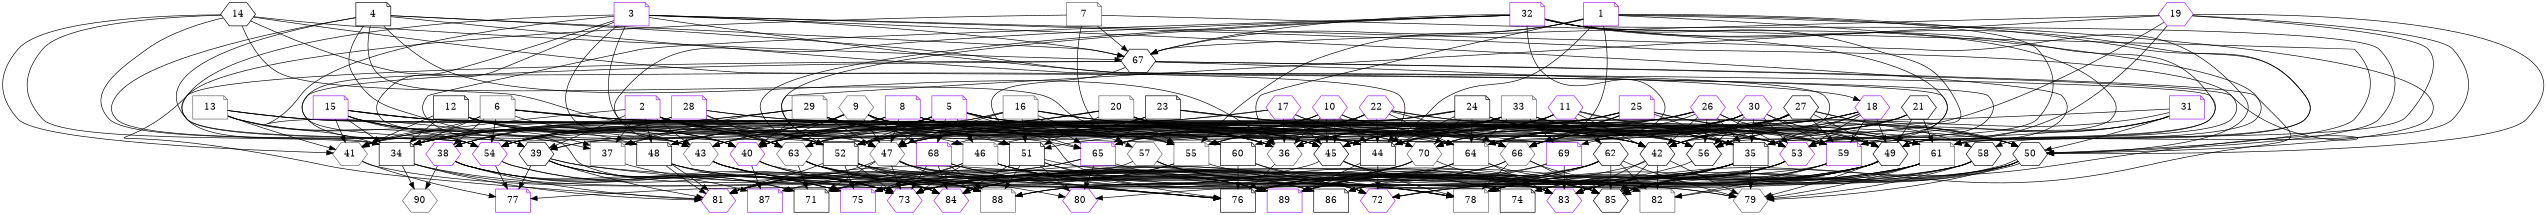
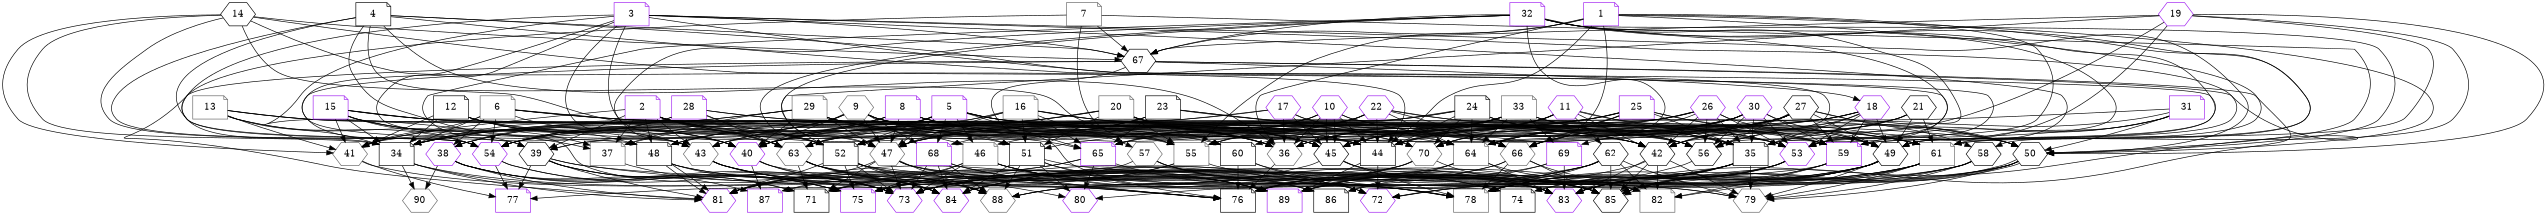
node "88": shape note -> hexagon
